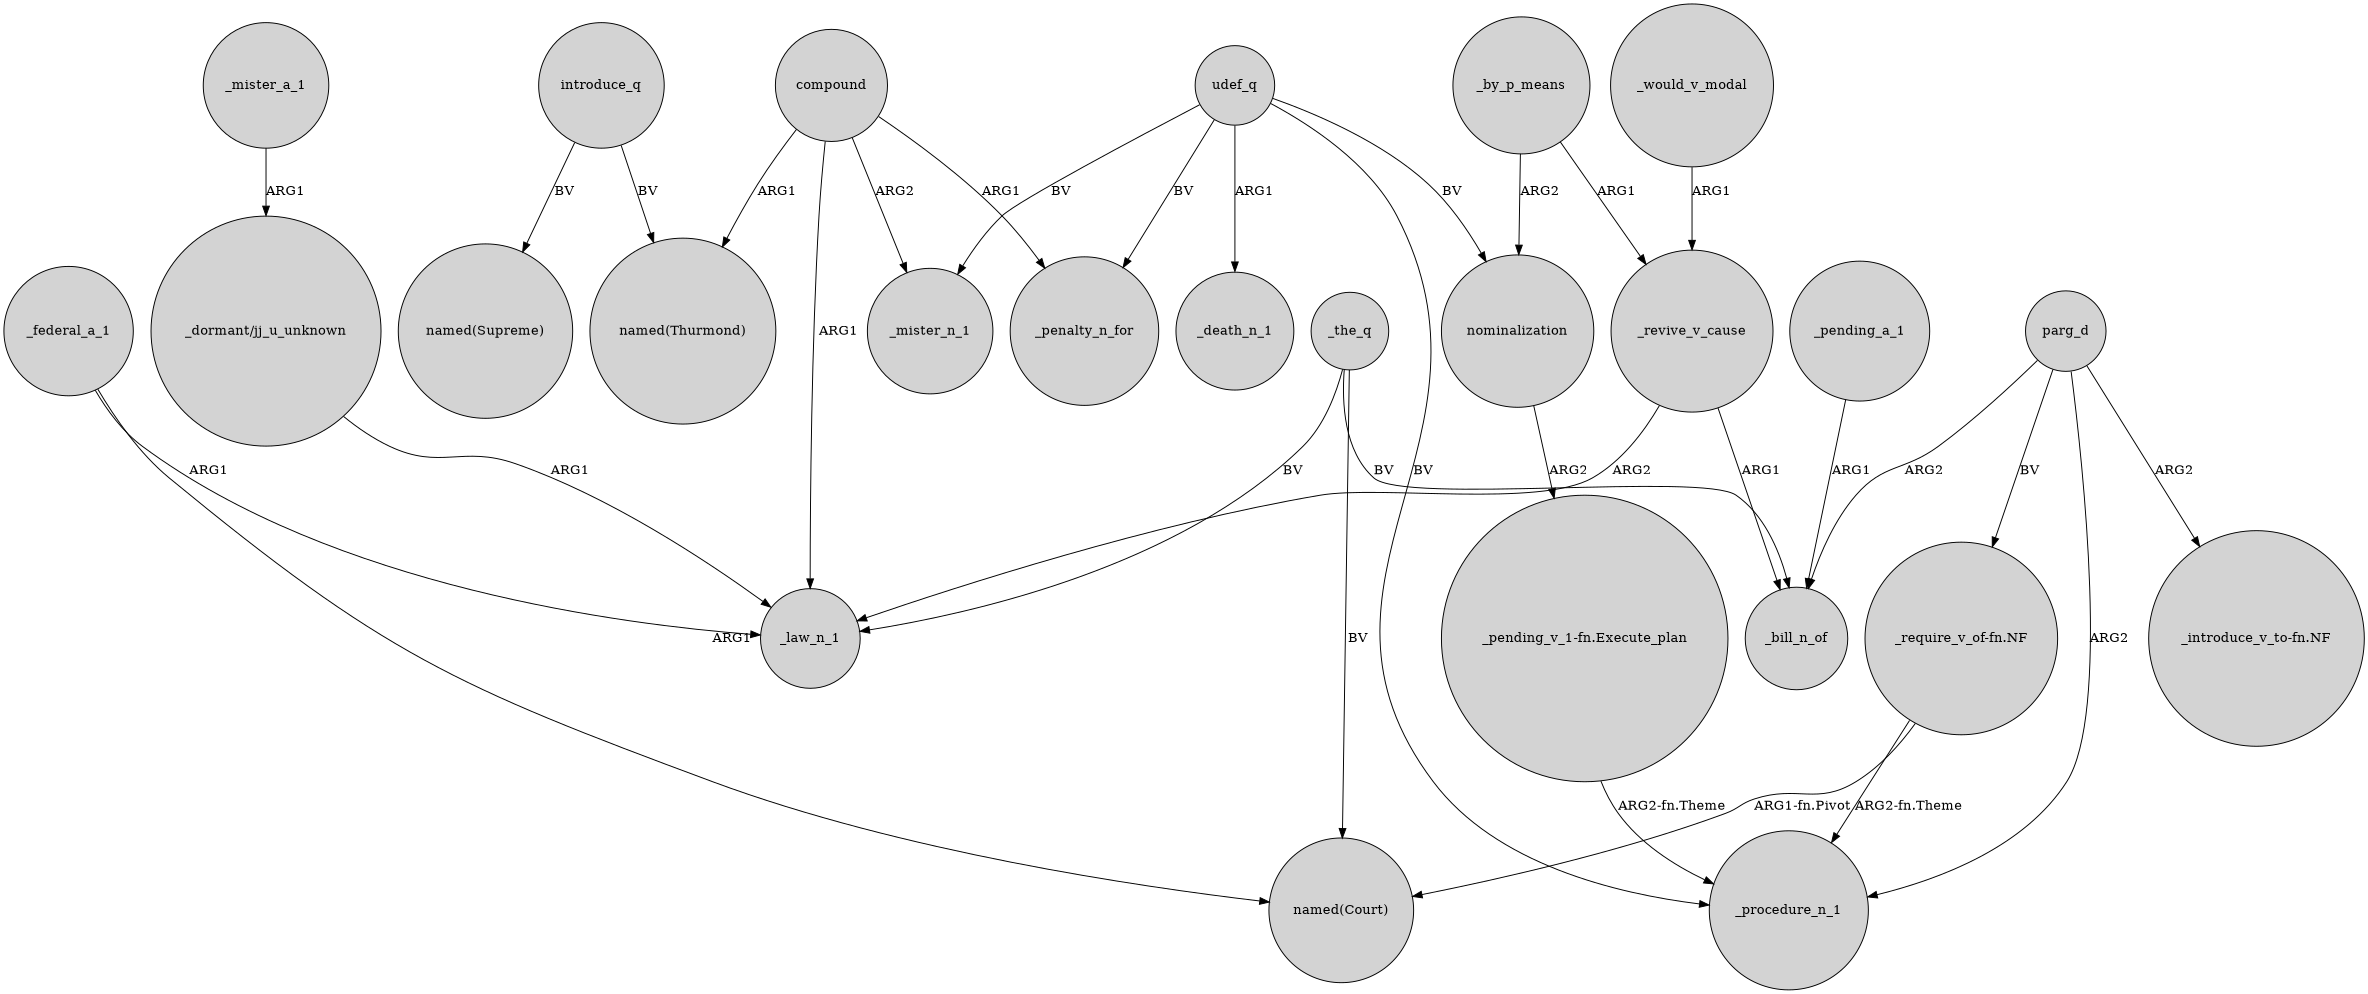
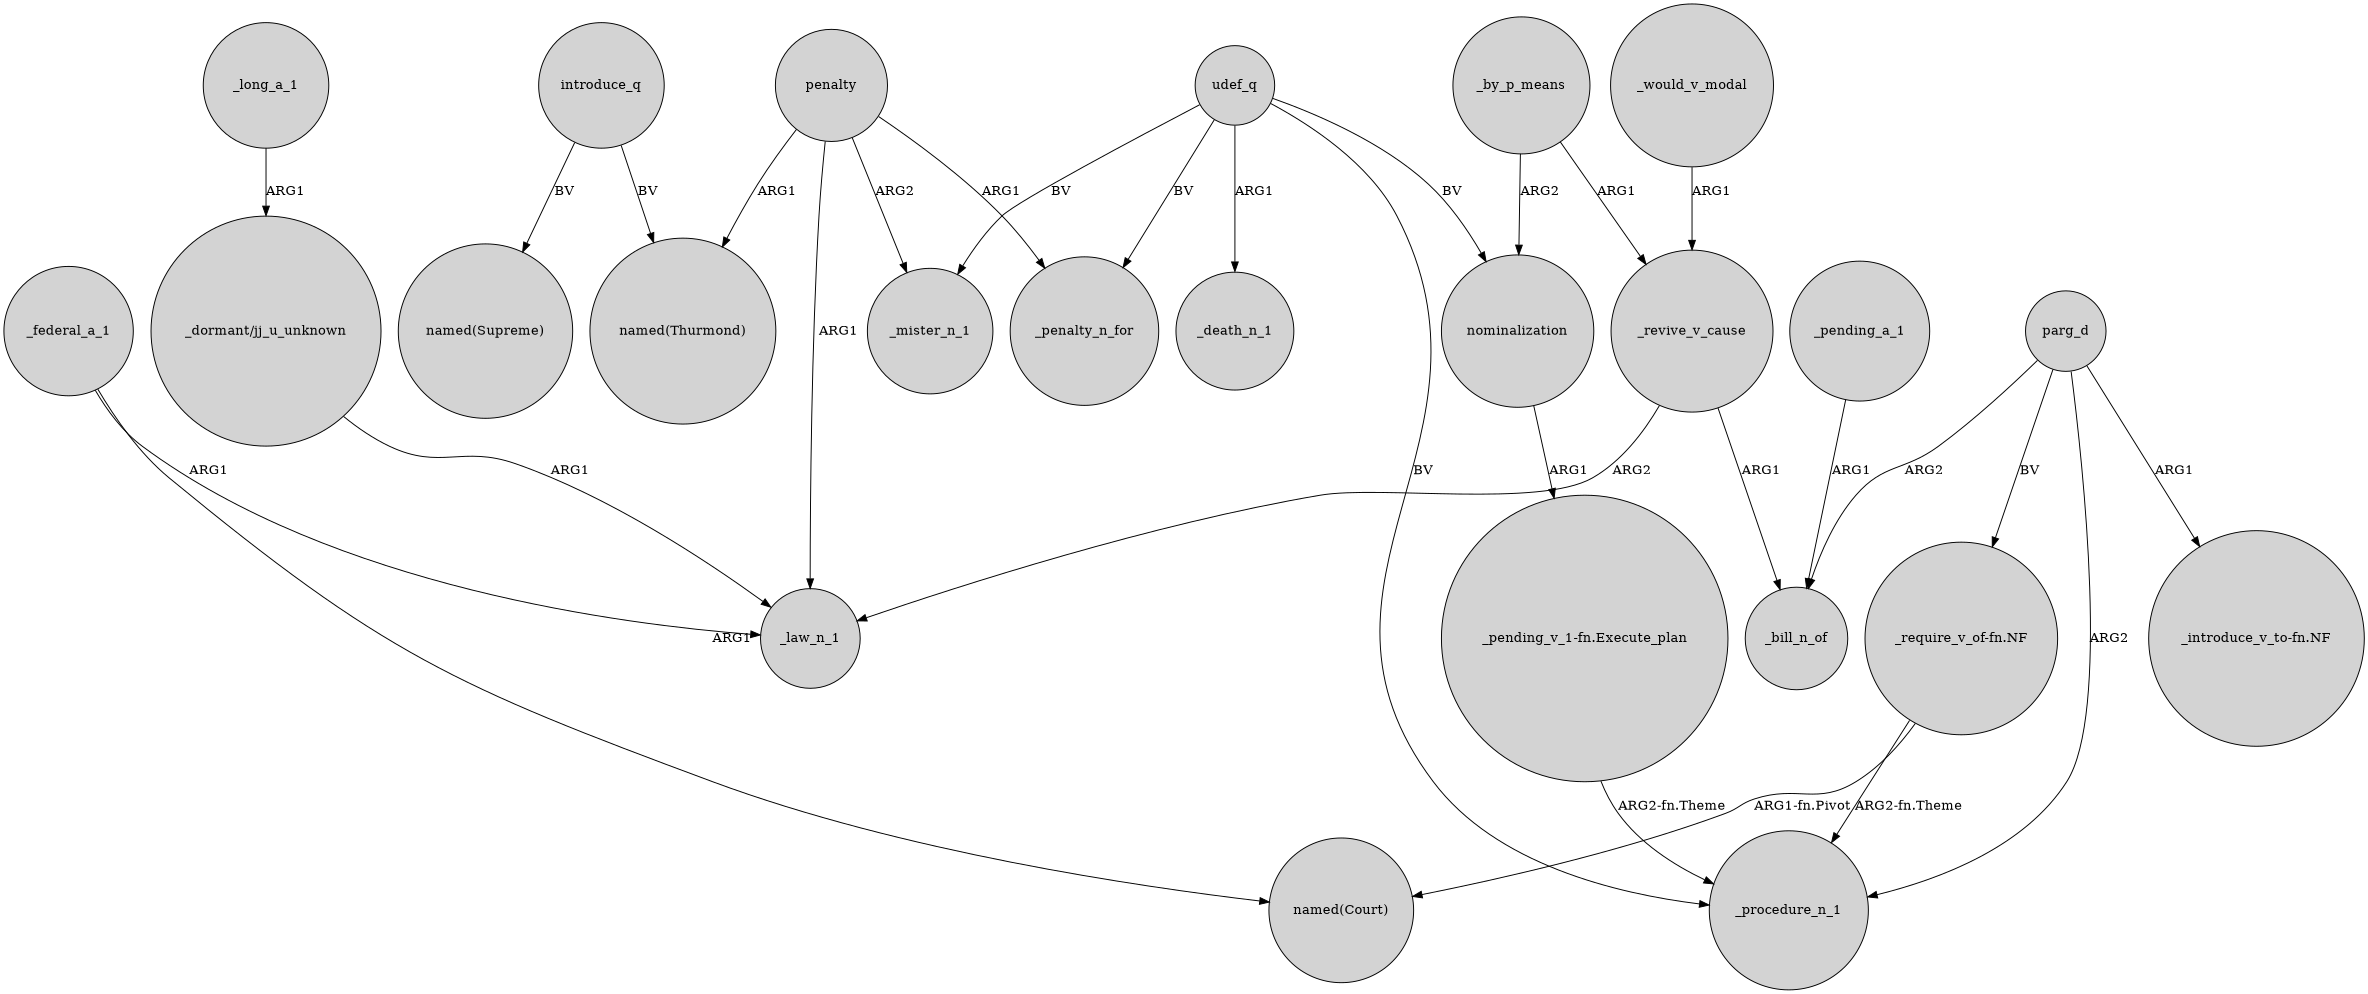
node "_mister_a_1": label "_mister_a_1" -> "_long_a_1"
node "compound": label "compound" -> "penalty"
node "_the_q": removed
edge "nominalization" -> "_pending_v_1-fn.Execute_plan": label "ARG2" -> "ARG1"
edge "parg_d" -> "_introduce_v_to-fn.NF": label "ARG2" -> "ARG1"
